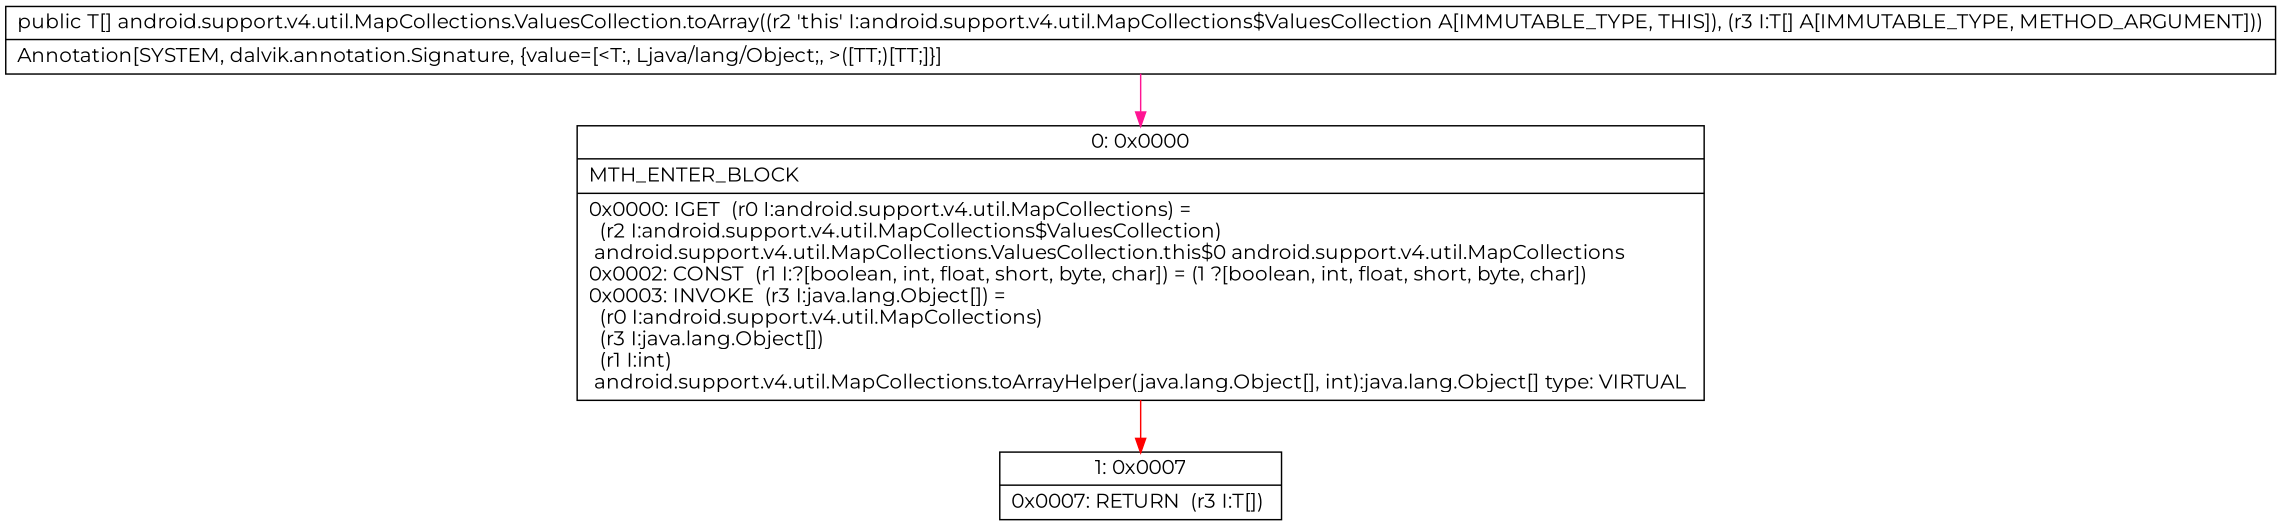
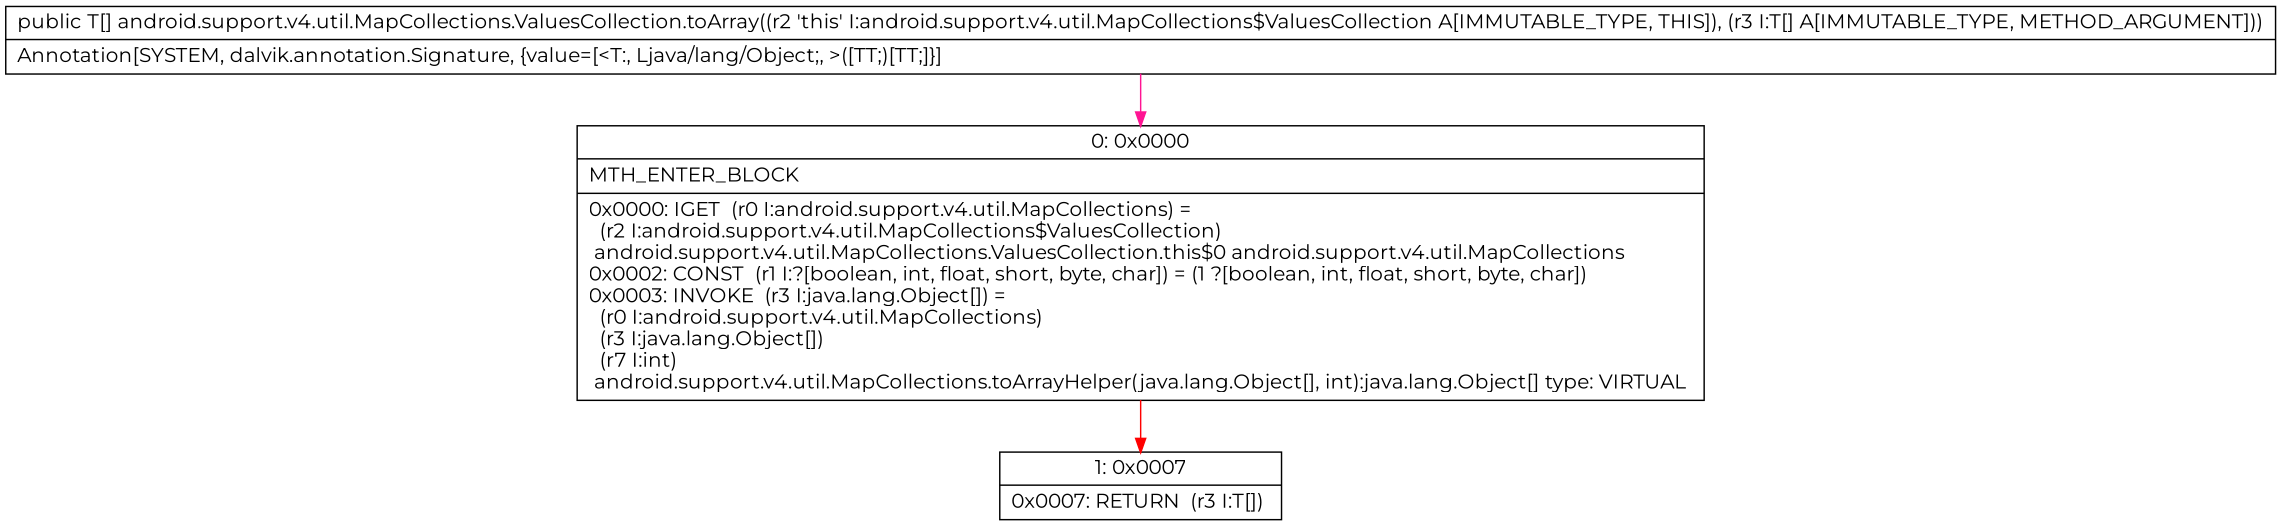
node "0: 0x0000": text "(r1 I:int)" -> "(r7 I:int)"
